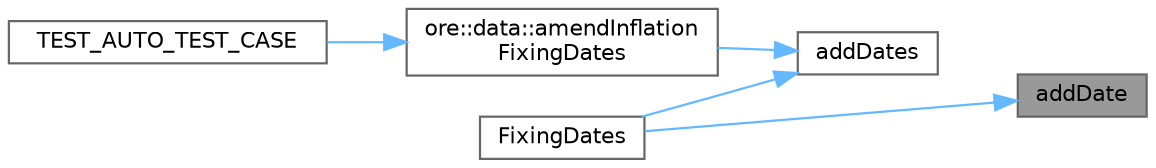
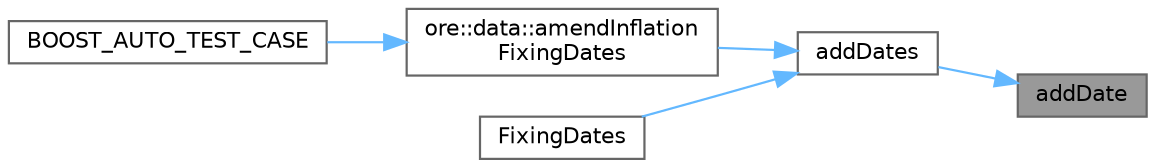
node "TEST_AUTO_TEST_CASE": label "TEST_AUTO_TEST_CASE" -> "BOOST_AUTO_TEST_CASE"
edge "FixingDates" -> "addDate": now "addDates" -> "addDate"
